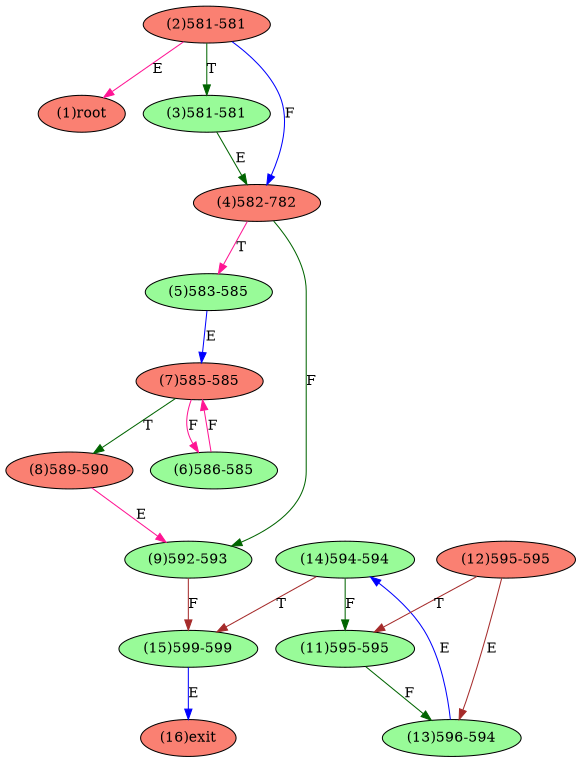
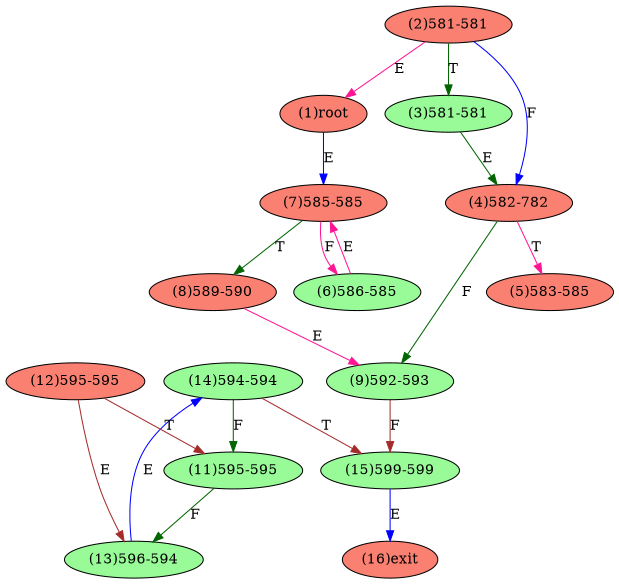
node "(5)583-585": fillcolor palegreen -> salmon
edge "(5)583-585" -> "(7)585-585": now "(1)root" -> "(7)585-585"
edge "(6)586-585" -> "(7)585-585": label "F" -> "E"
